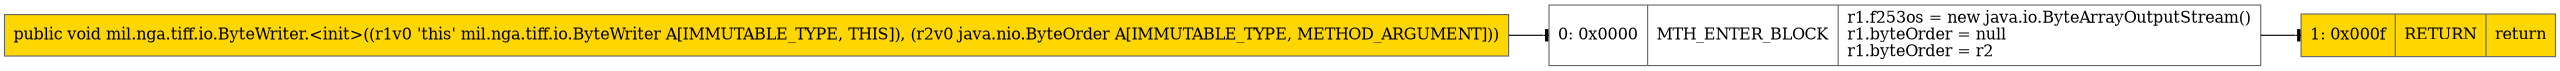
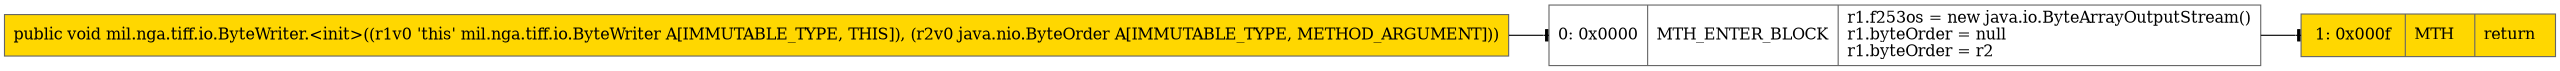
node "1: 0x000f": text "RETURN" -> "MTH"
